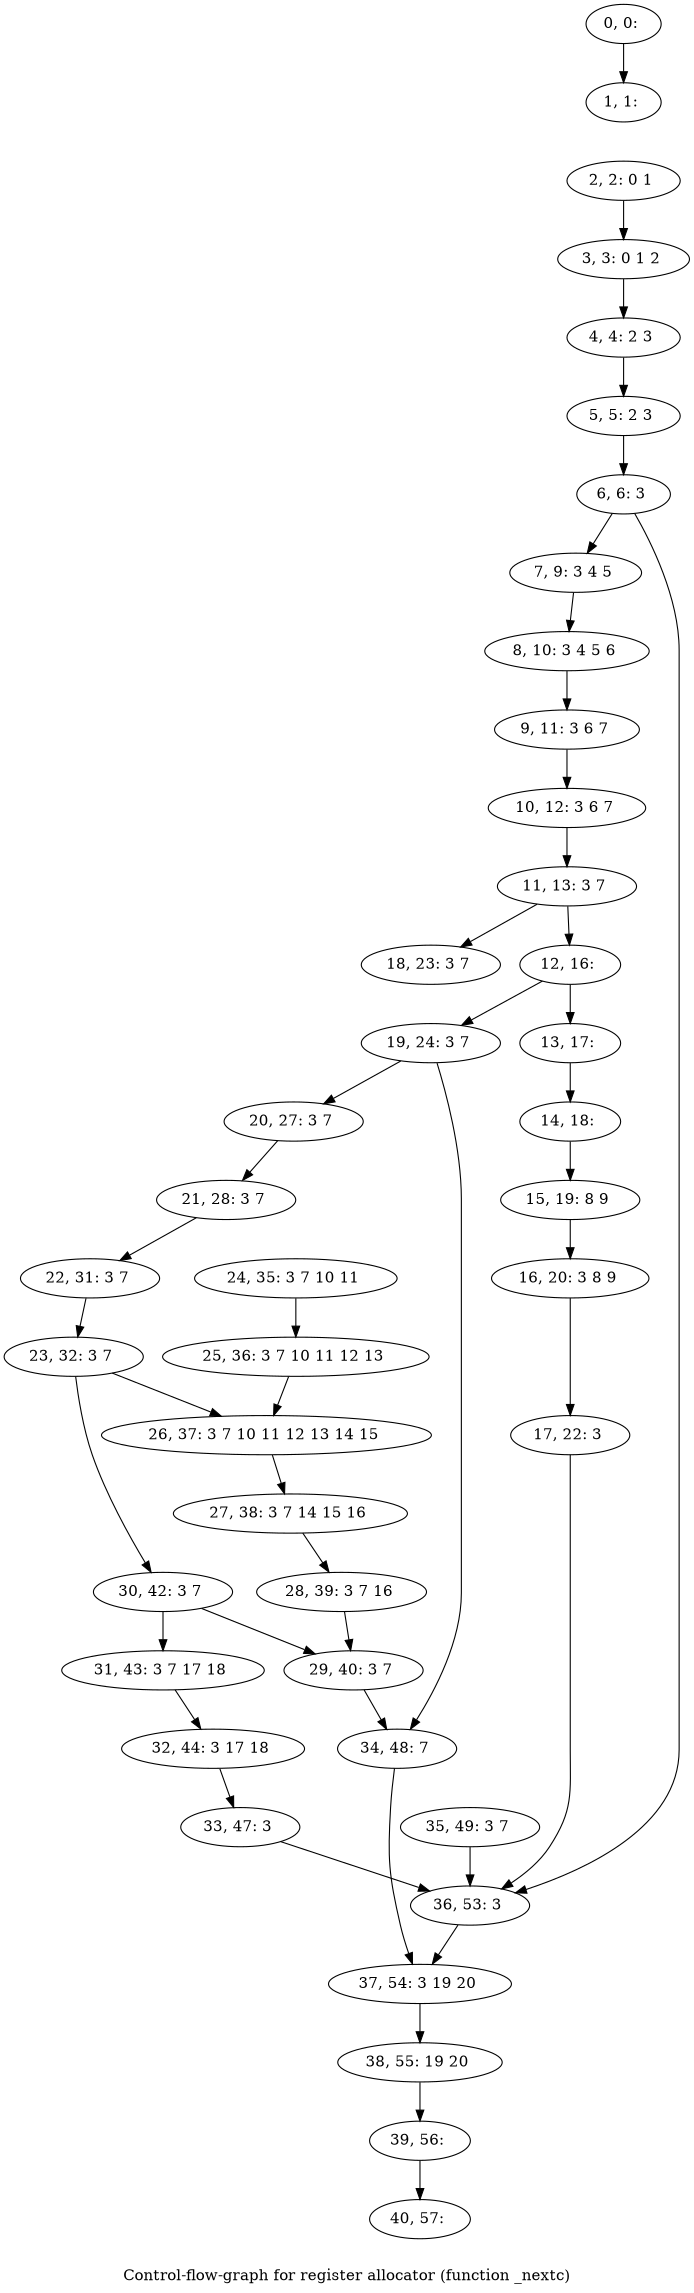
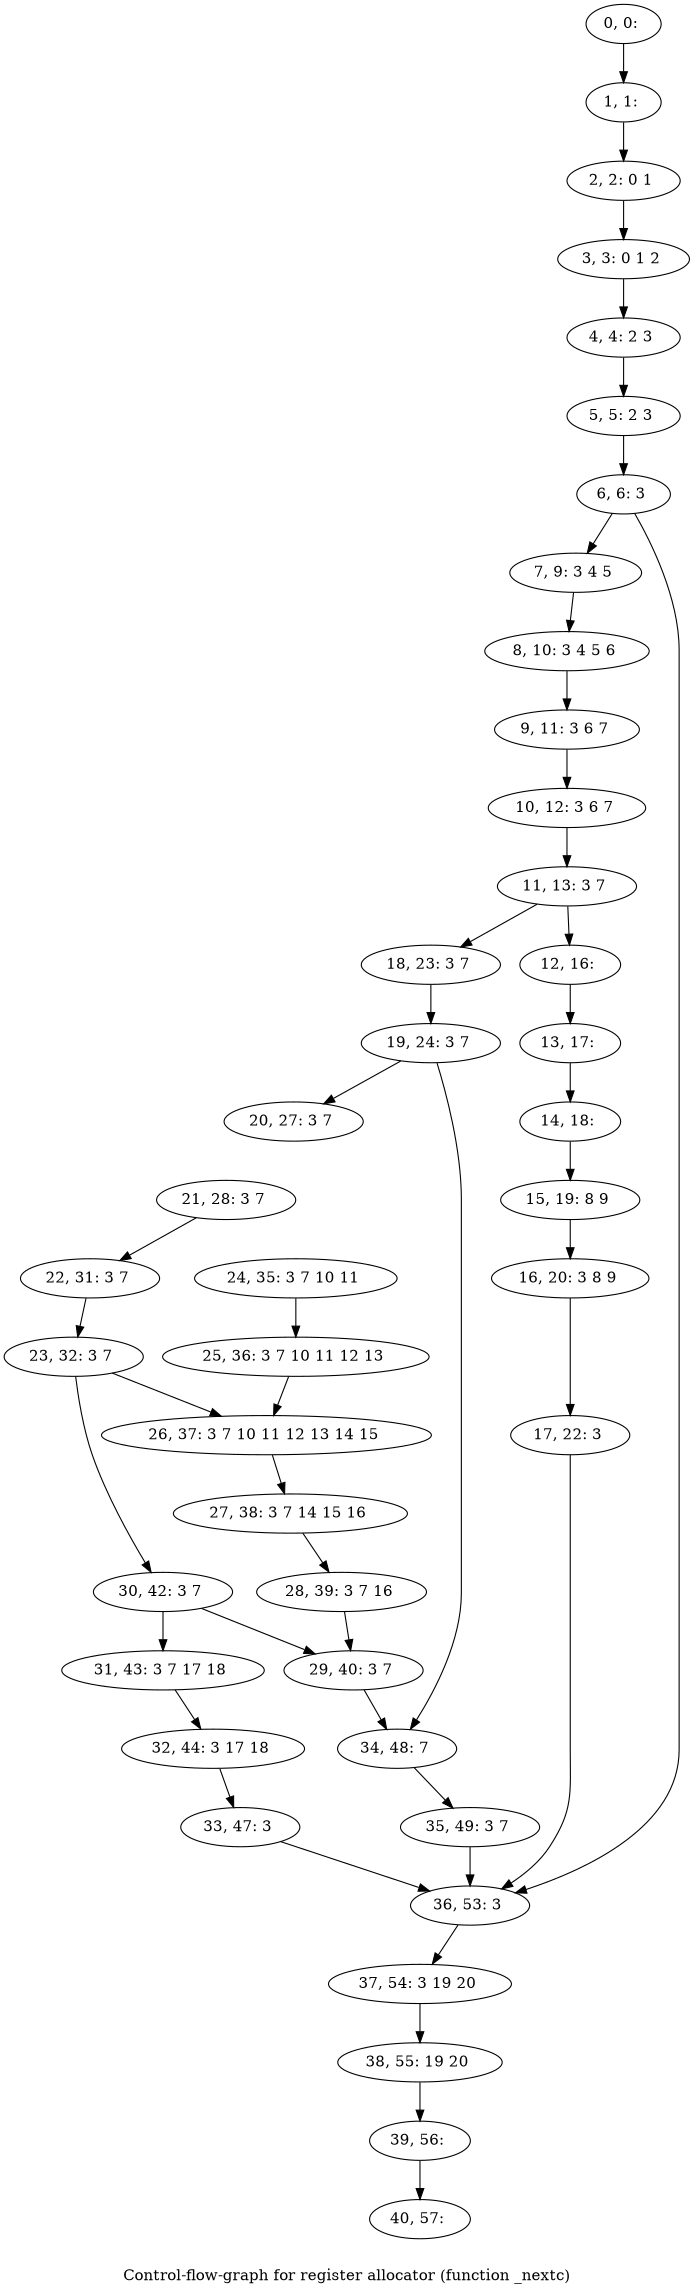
edge "1, 1:" -> "2, 2: 0 1": added
edge "12, 16:" -> "19, 24: 3 7": now "18, 23: 3 7" -> "19, 24: 3 7"
edge "20, 27: 3 7" -> "21, 28: 3 7": removed
edge "34, 48: 7" -> "37, 54: 3 19 20": now "34, 48: 7" -> "35, 49: 3 7"
